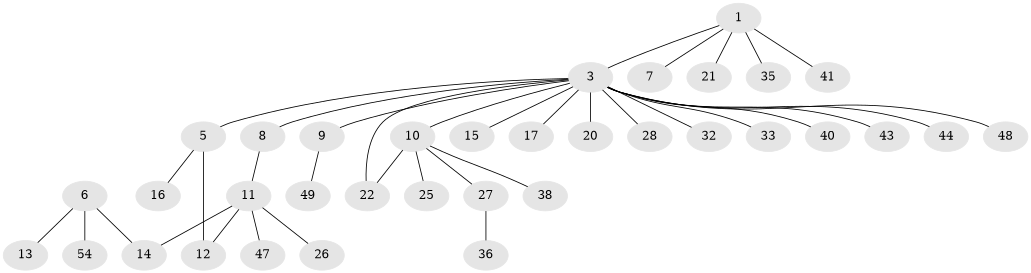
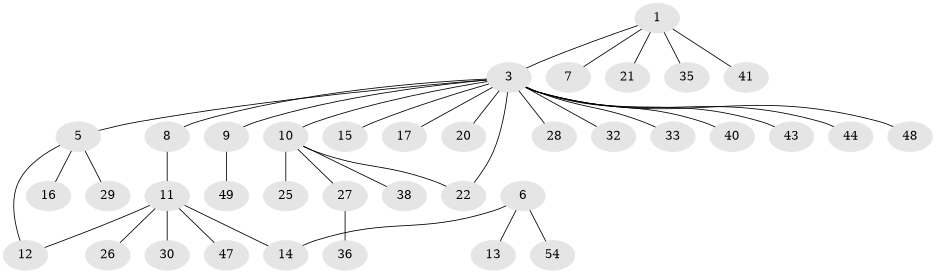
node "29": added
node "30": added
